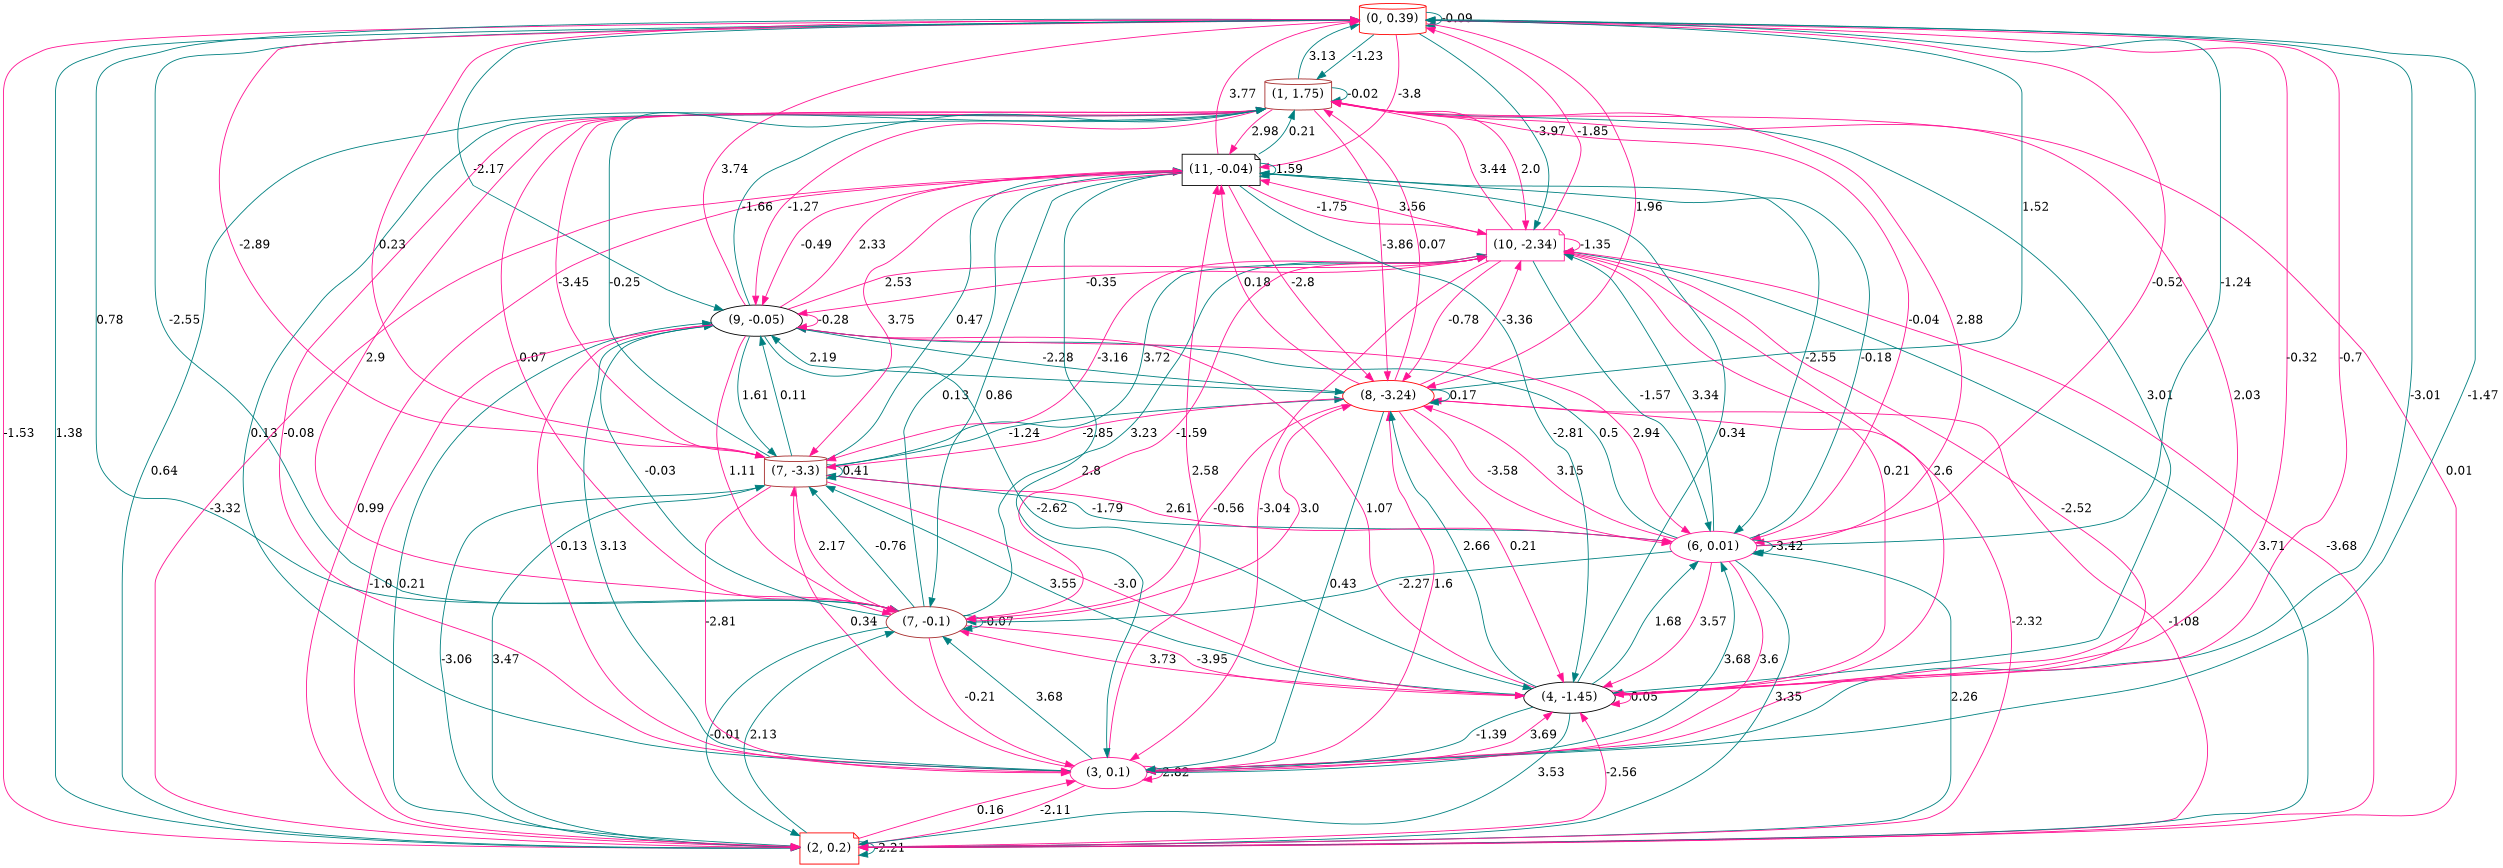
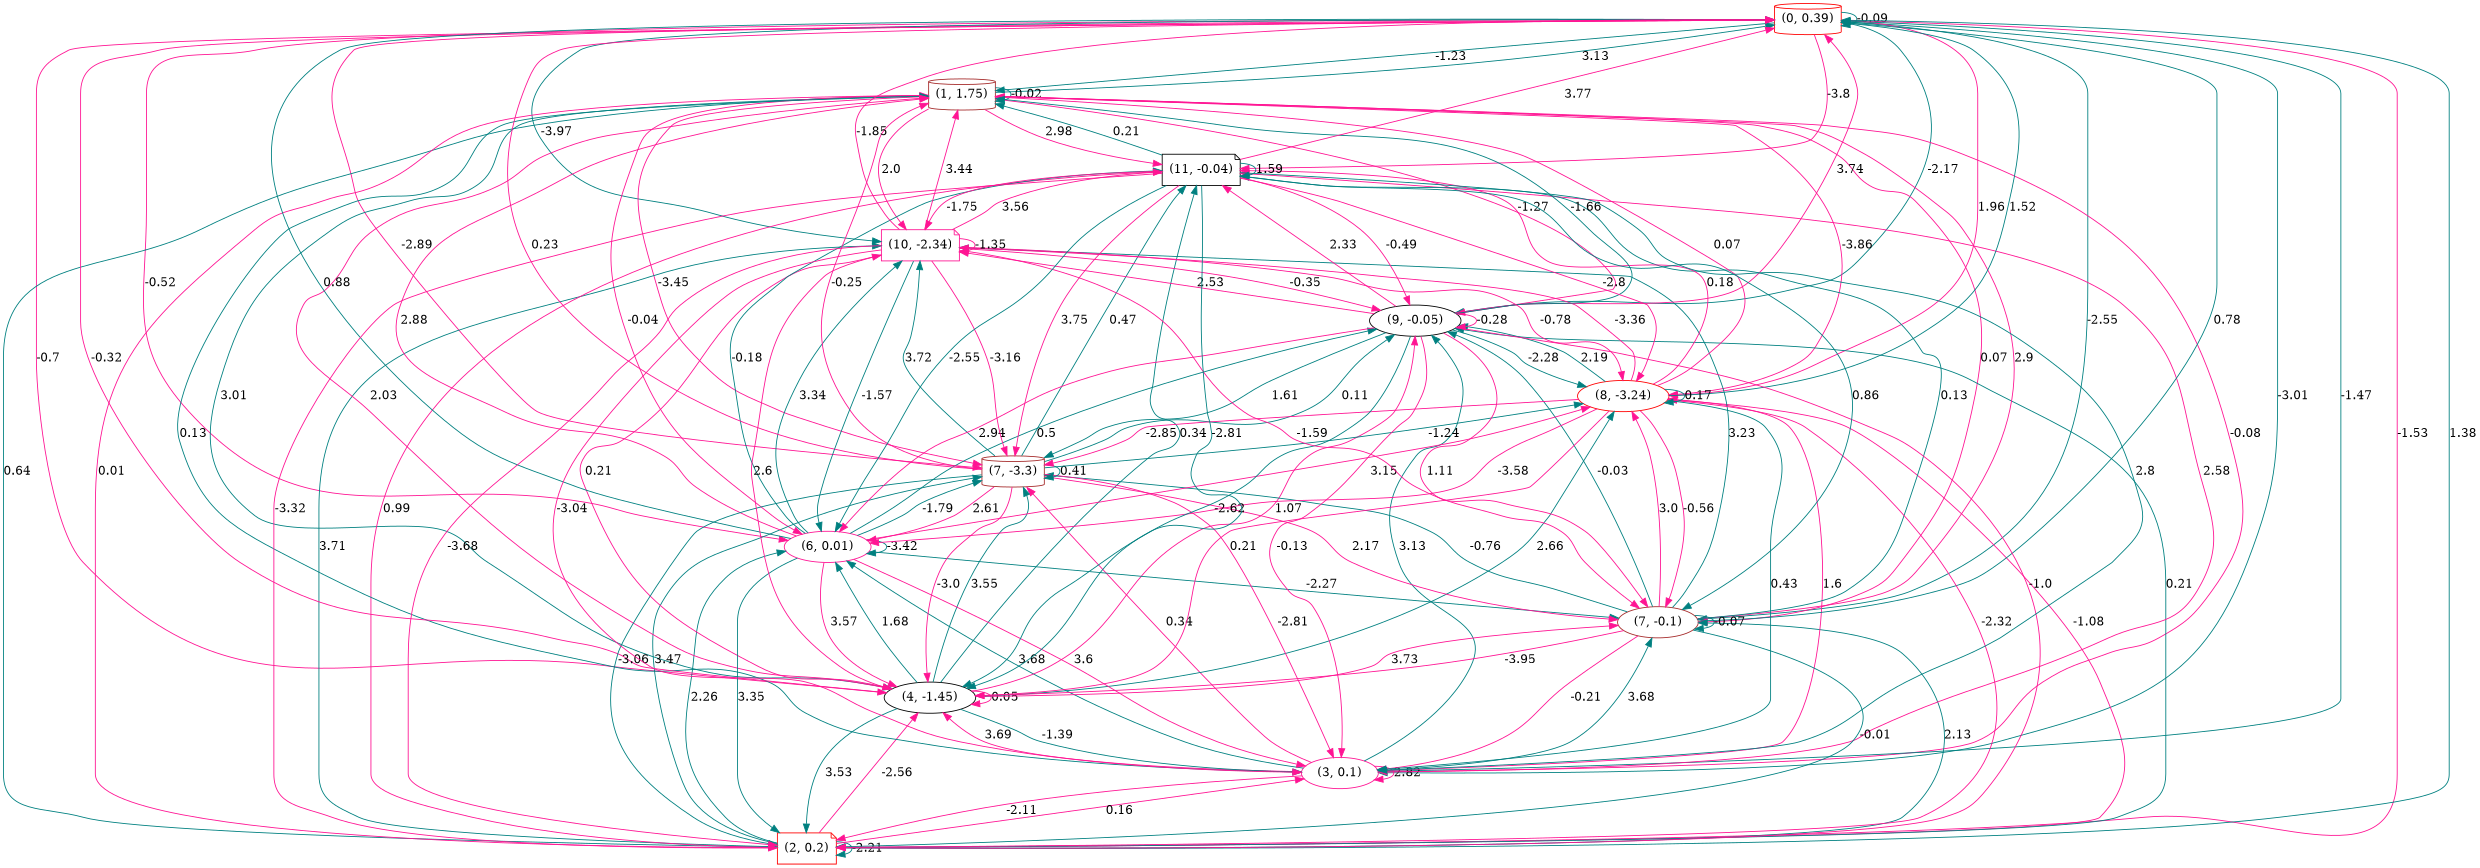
edge "(7, -3.3)" -> "(1, 1.75)": color teal -> deeppink
edge "(6, 0.01)" -> "(0, 0.39)": label "-1.24" -> "0.88"
edge "(3, 0.1)" -> "(10, -2.34)": removed, label "-2.52"
